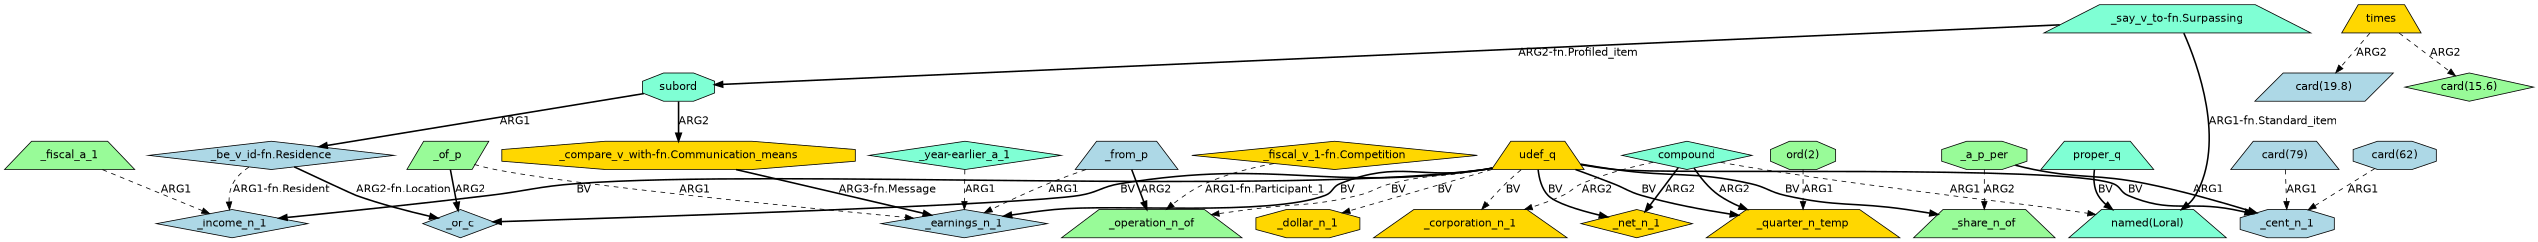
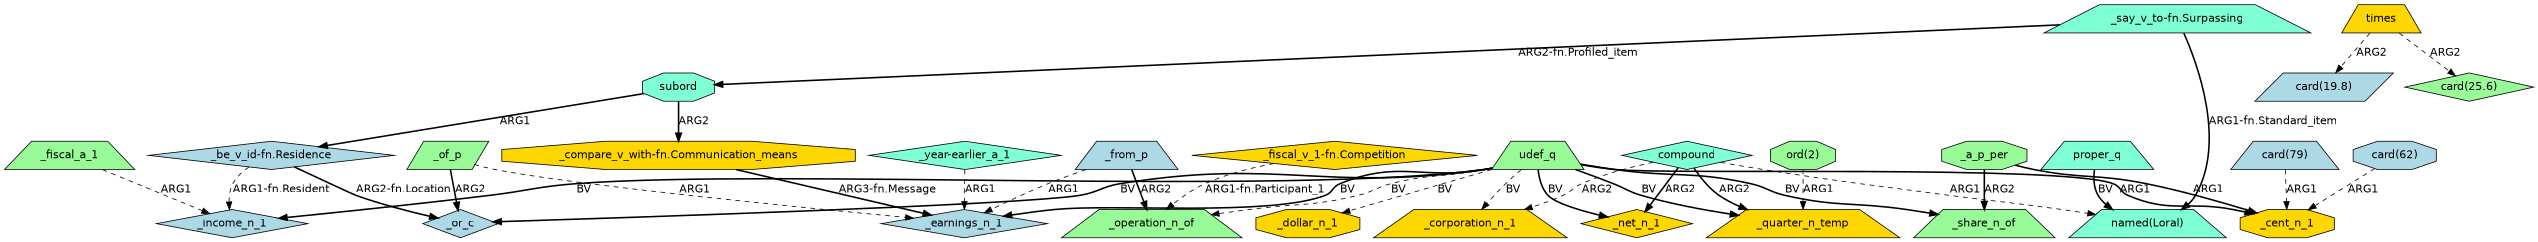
node "card(15.6)": label "card(15.6)" -> "card(25.6)"
node "udef_q": fillcolor gold -> palegreen
edge "_a_p_per" -> "_share_n_of": style dashed -> bold
edge "udef_q" -> "_cent_n_1": label "BV" -> "ARG1"
node "_cent_n_1": fillcolor lightblue -> gold
